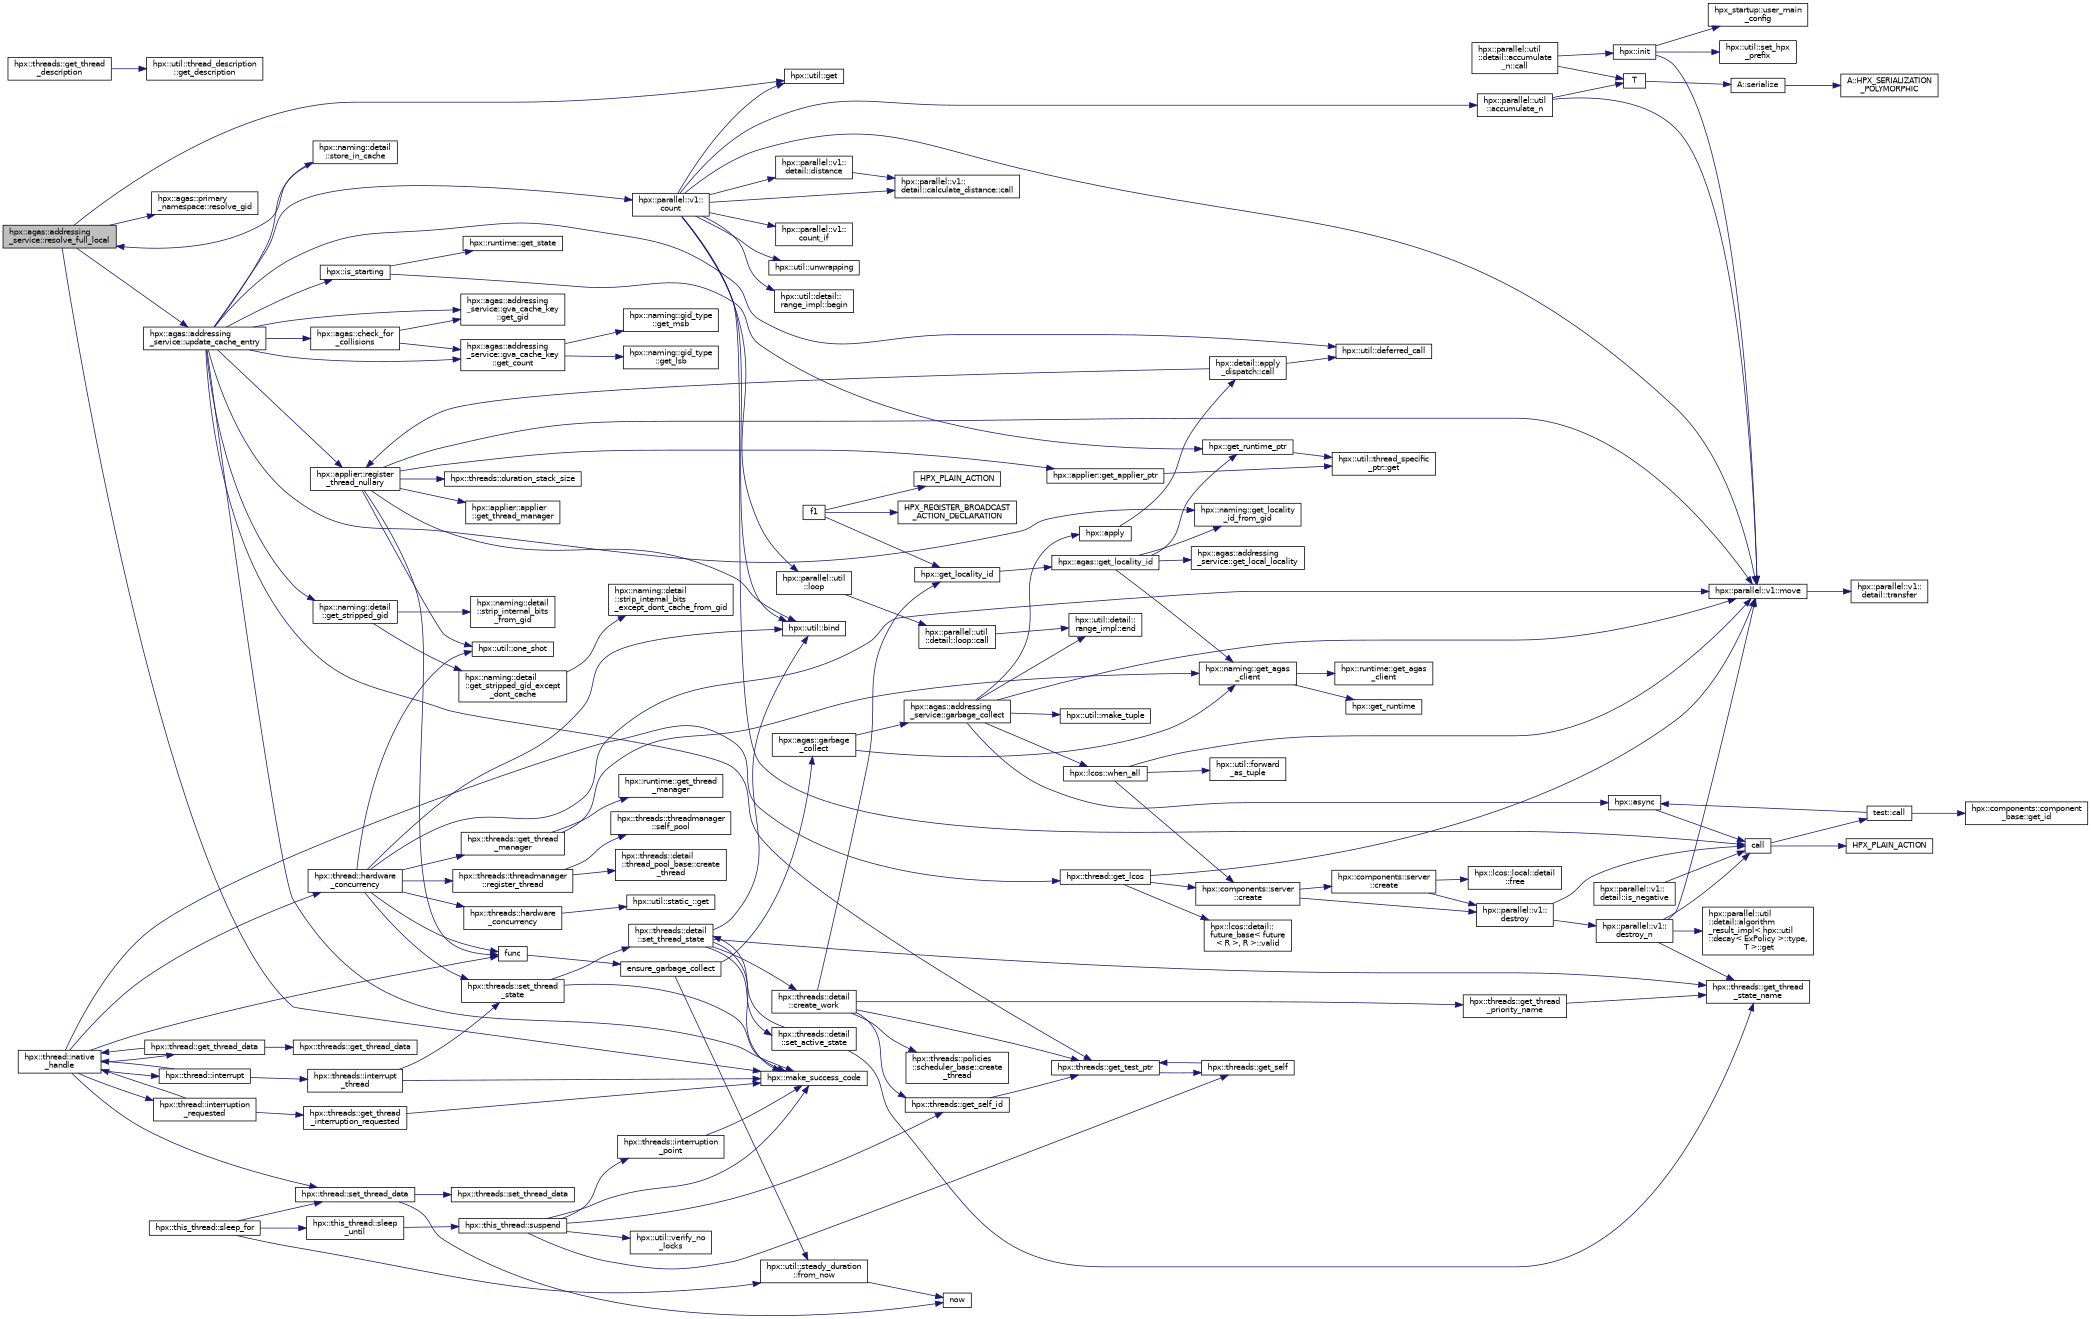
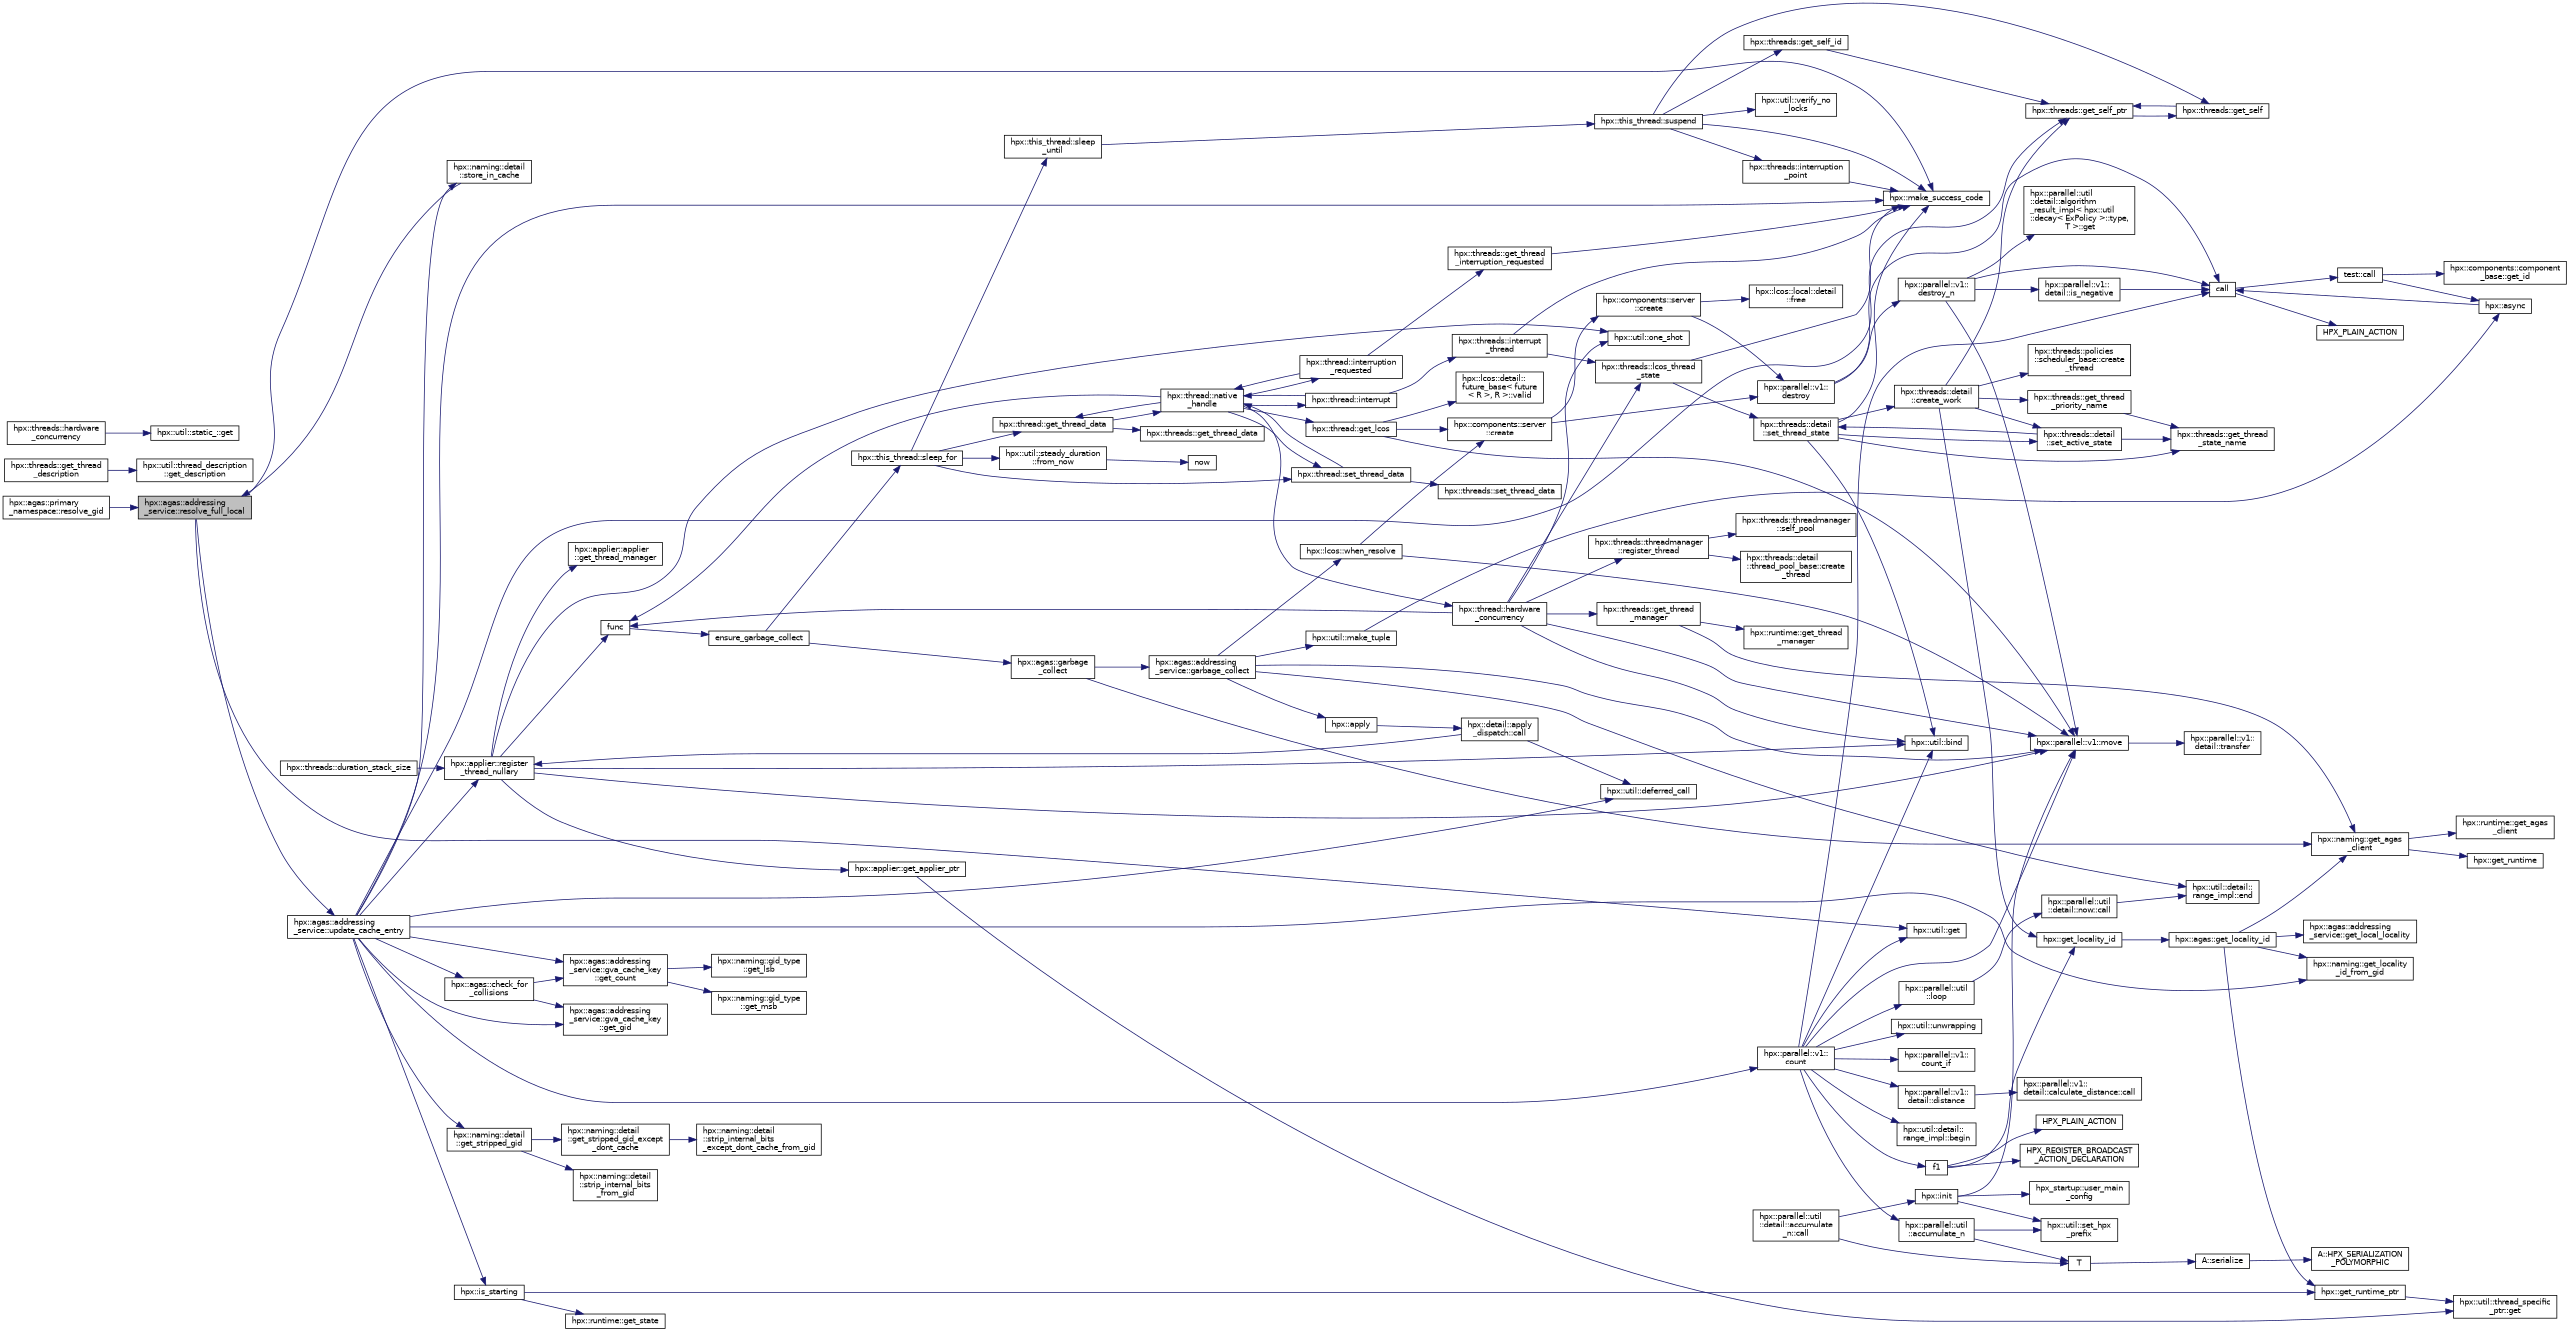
edge "hpx::parallel::v1:: count" -> "hpx::parallel::v1:: detail::calculate_distance::call": now "hpx::parallel::v1:: count" -> "f1"
edge "hpx::agas::addressing _service::resolve_full_local" -> "hpx::agas::primary _namespace::resolve_gid": reversed
edge "hpx::parallel::util ::accumulate_n" -> "hpx::parallel::v1::move": now "hpx::parallel::util ::accumulate_n" -> "hpx::util::set_hpx _prefix"
edge "hpx::this_thread::sleep_for" -> "hpx::thread::get_thread_data": added
edge "hpx::applier::register _thread_nullary" -> "hpx::threads::duration_stack_size": reversed
node "hpx::parallel::util ::detail::loop::call": label "hpx::parallel::util ::detail::loop::call" -> "hpx::parallel::util ::detail::now::call"
node "hpx::util::forward _as_tuple": removed
node "hpx::lcos::when_all": label "hpx::lcos::when_all" -> "hpx::lcos::when_resolve"
edge "hpx::agas::addressing _service::garbage_collect" -> "hpx::async": now "hpx::util::make_tuple" -> "hpx::async"
edge "hpx::thread::hardware _concurrency" -> "hpx::threads::hardware _concurrency": removed
edge "hpx::parallel::v1:: destroy_n" -> "hpx::threads::get_thread _state_name": now "hpx::parallel::v1:: destroy_n" -> "hpx::parallel::v1:: detail::is_negative"
node "hpx::threads::set_thread _state": label "hpx::threads::set_thread _state" -> "hpx::threads::lcos_thread _state"
edge "hpx::threads::detail ::create_work" -> "hpx::threads::get_self_id": now "hpx::threads::detail ::create_work" -> "hpx::threads::detail ::set_active_state"
node "hpx::threads::get_test_ptr": label "hpx::threads::get_test_ptr" -> "hpx::threads::get_self_ptr"
edge "ensure_garbage_collect" -> "hpx::util::steady_duration ::from_now": now "ensure_garbage_collect" -> "hpx::this_thread::sleep_for"
edge "hpx::thread::set_thread_data" -> "now": now "hpx::thread::set_thread_data" -> "hpx::thread::native _handle"
